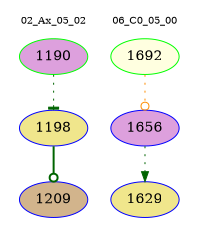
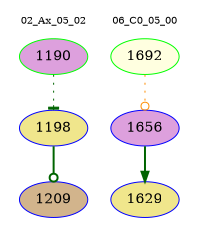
edge "1656" -> "1629": style dotted -> bold
